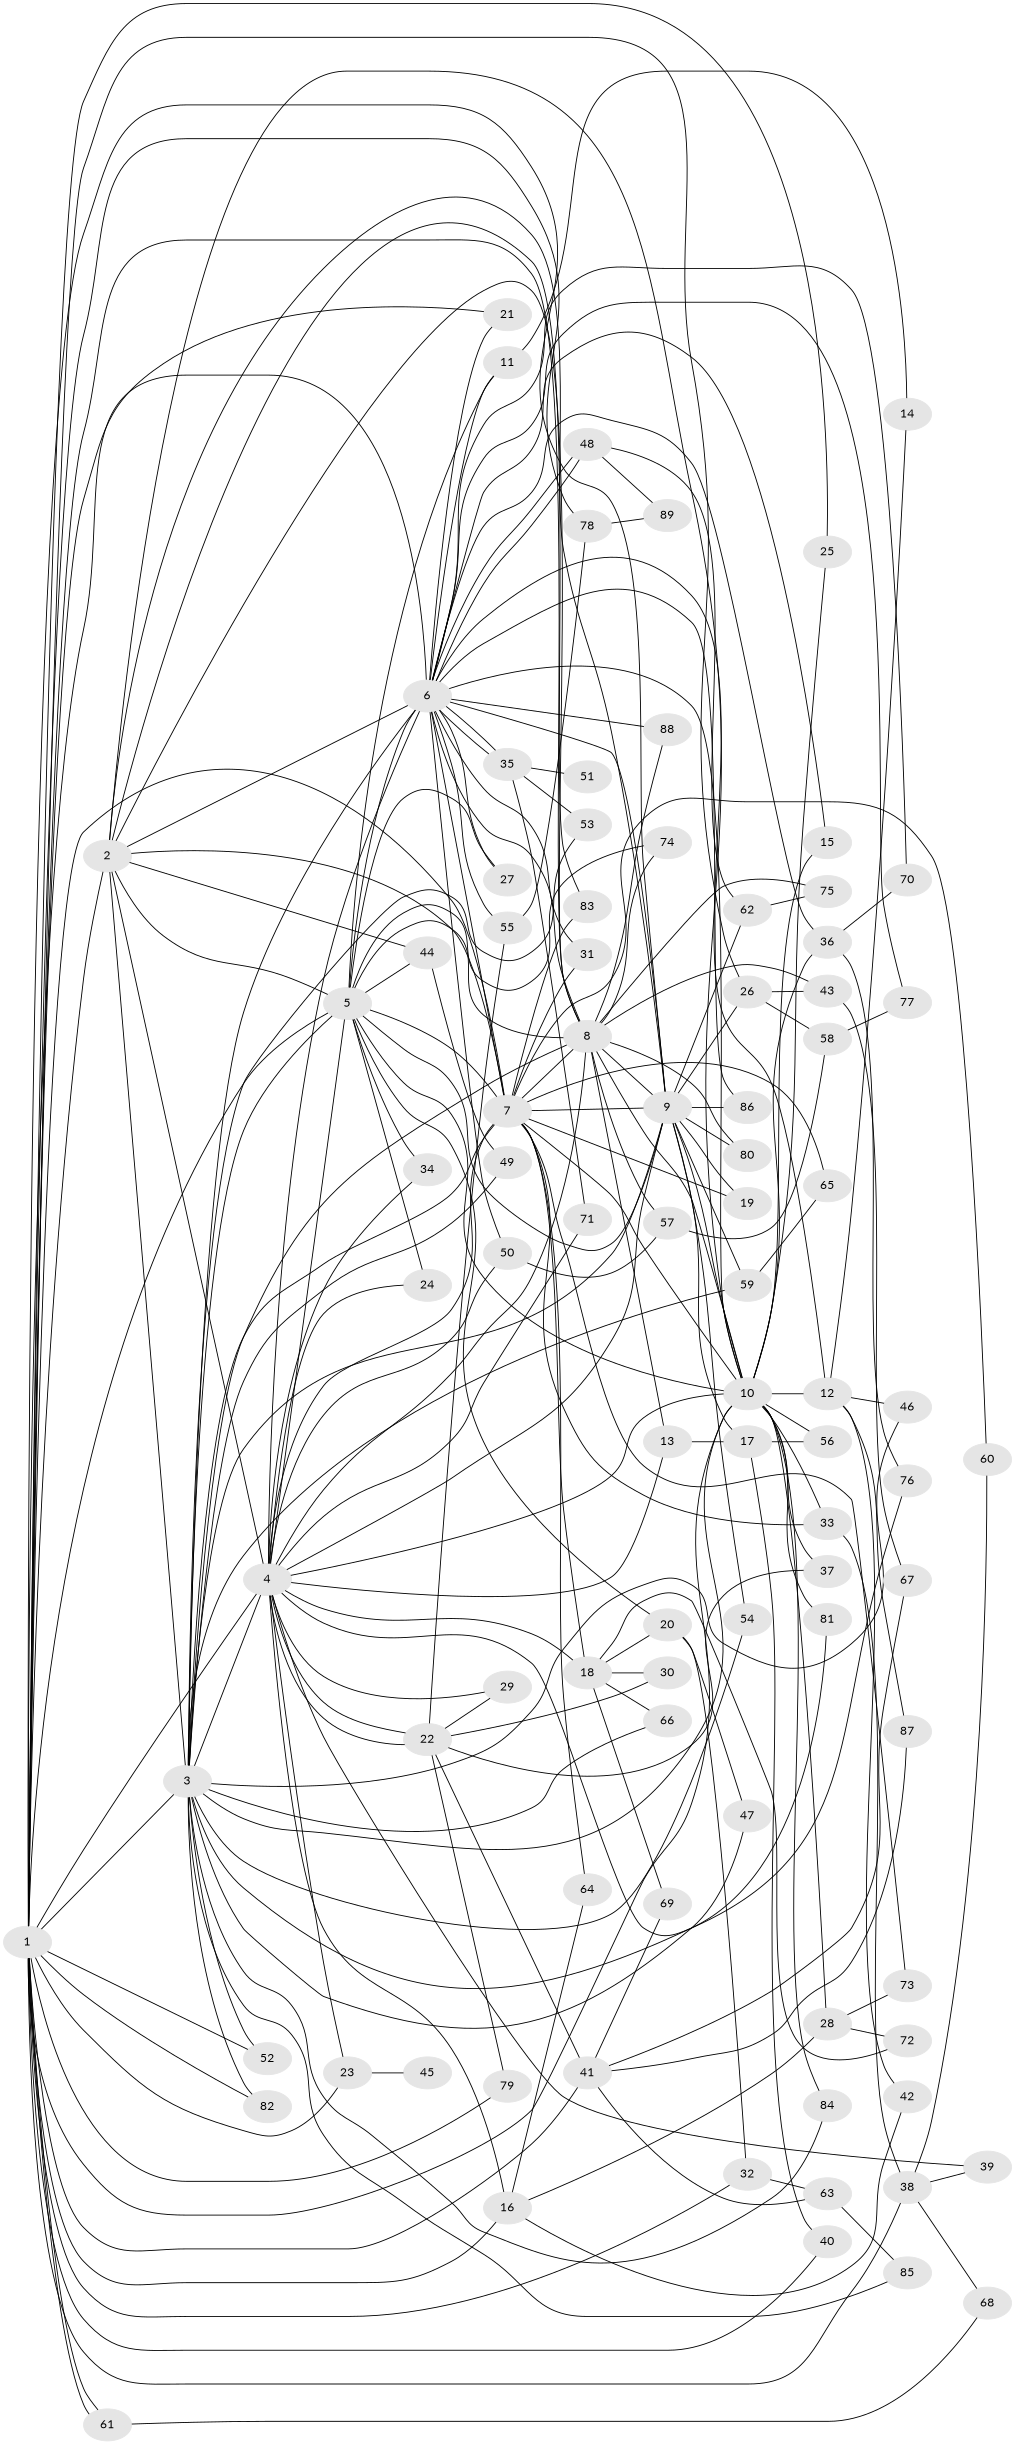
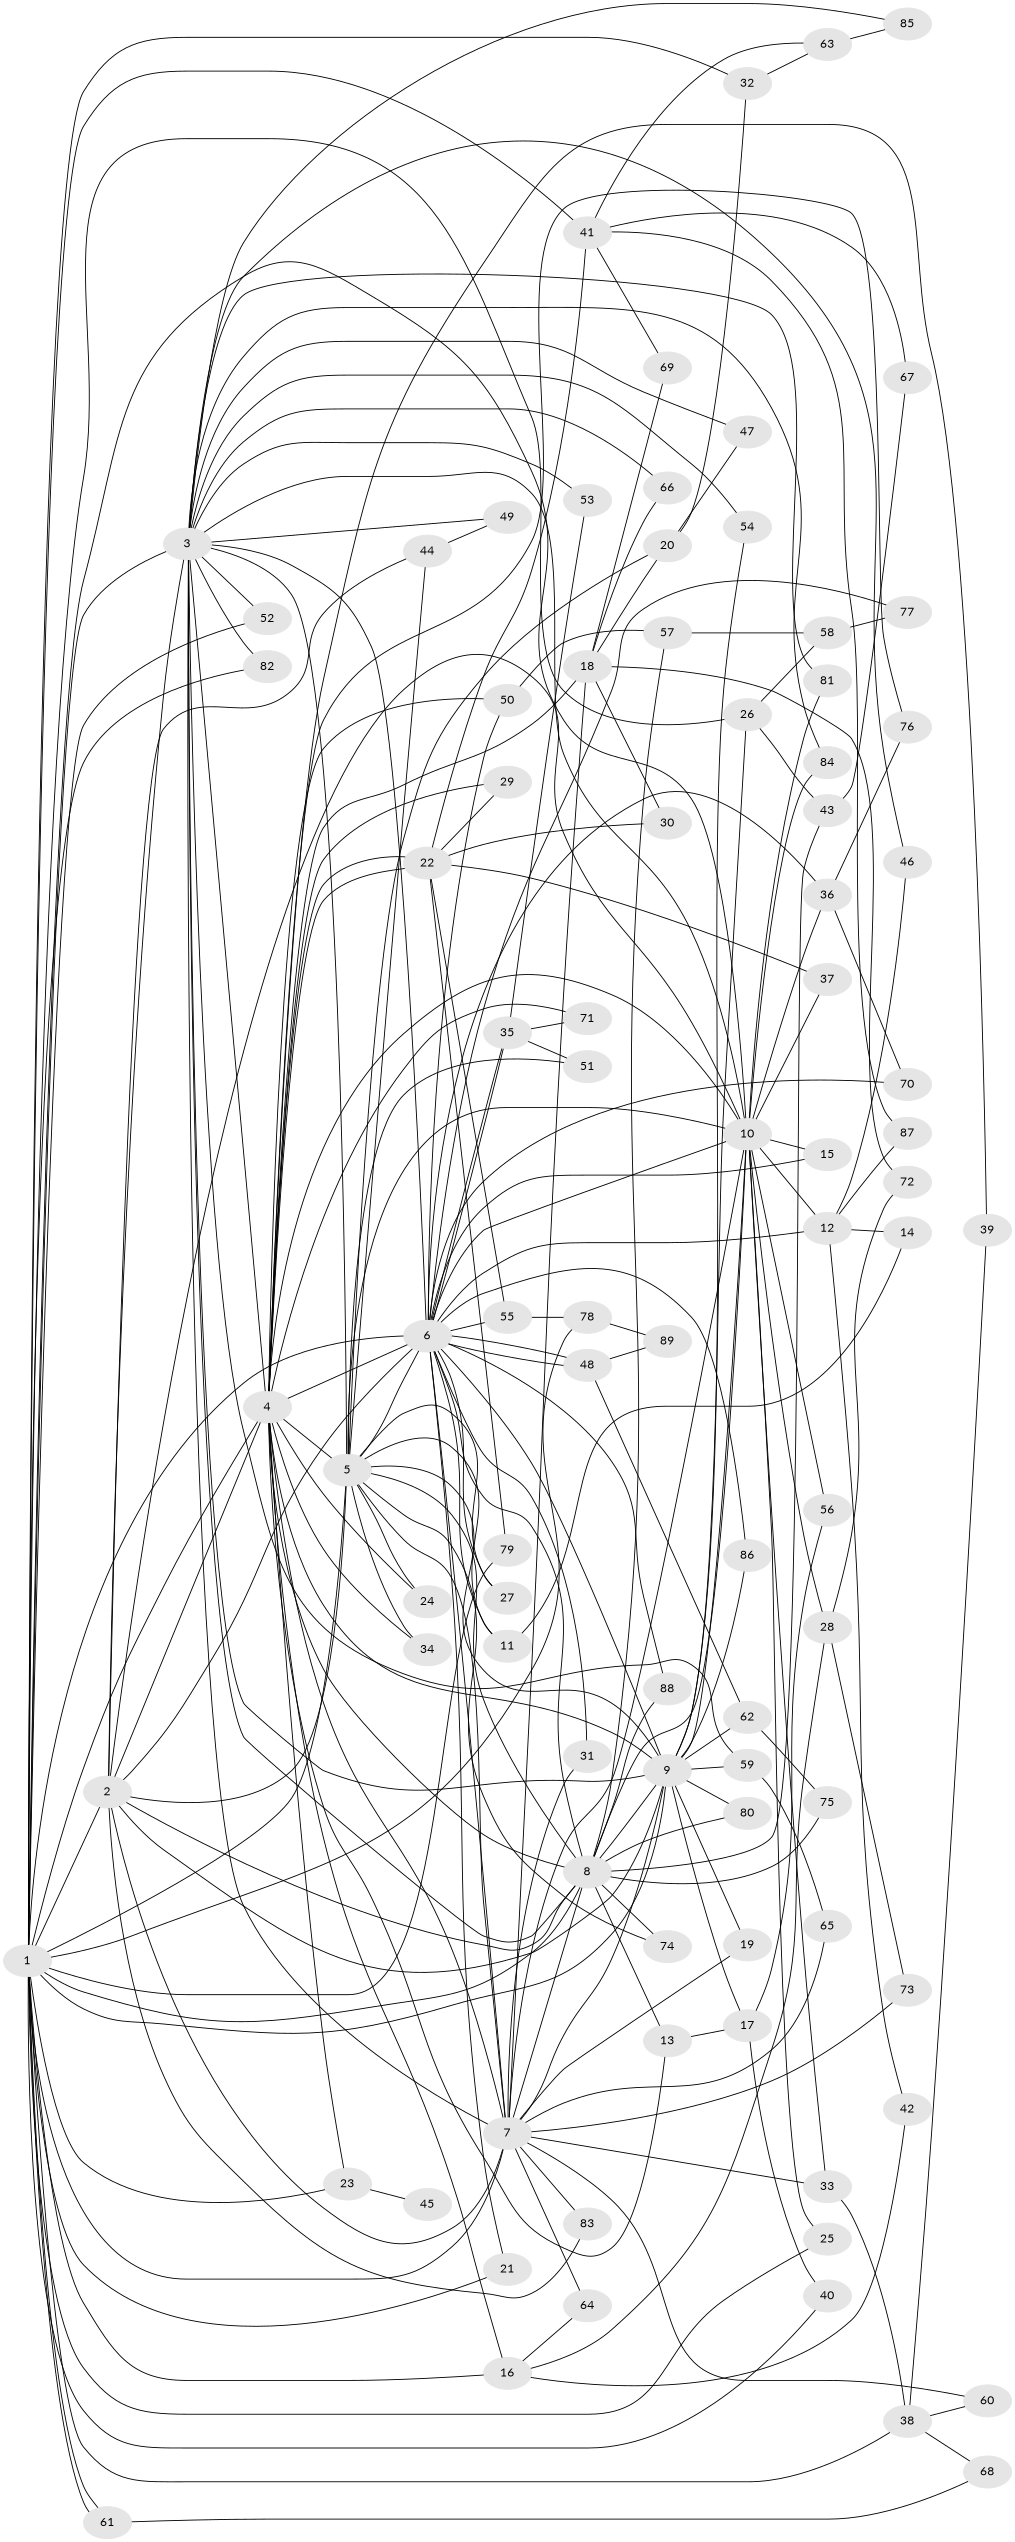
edge "51" -- "5": added
